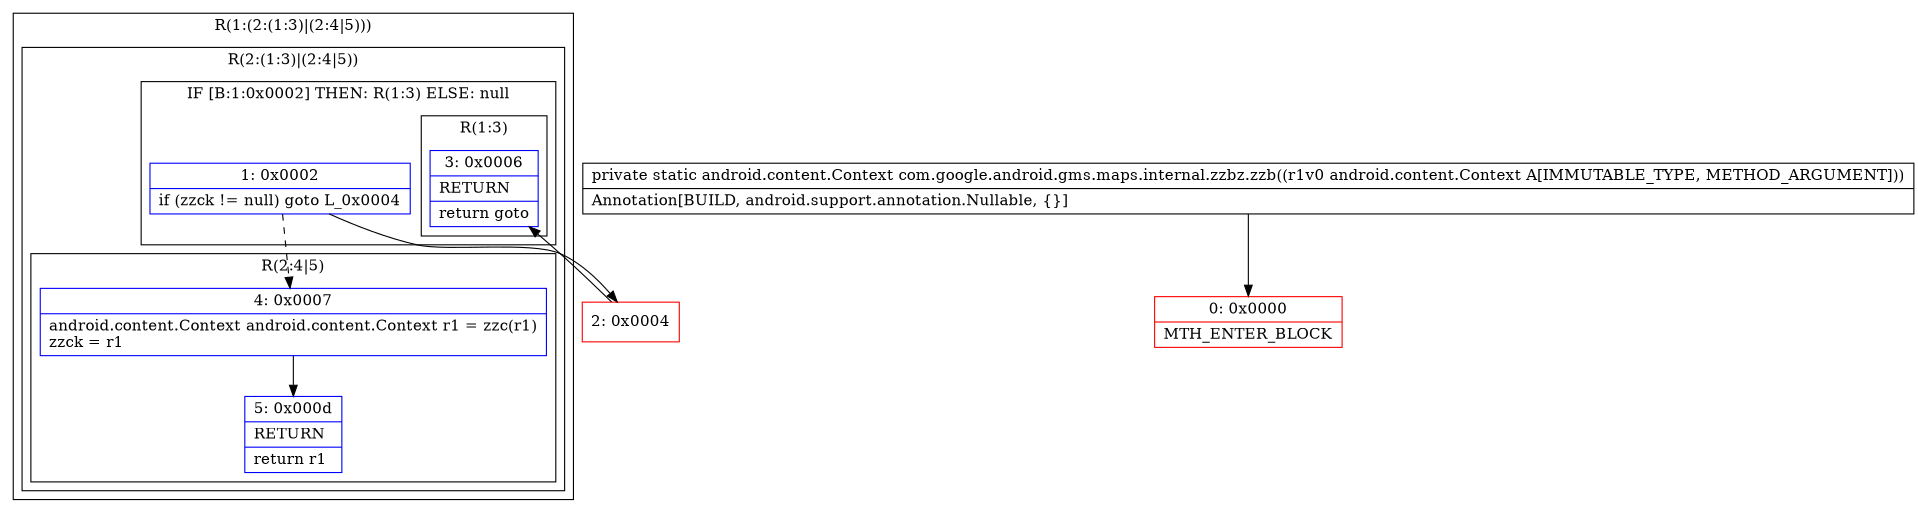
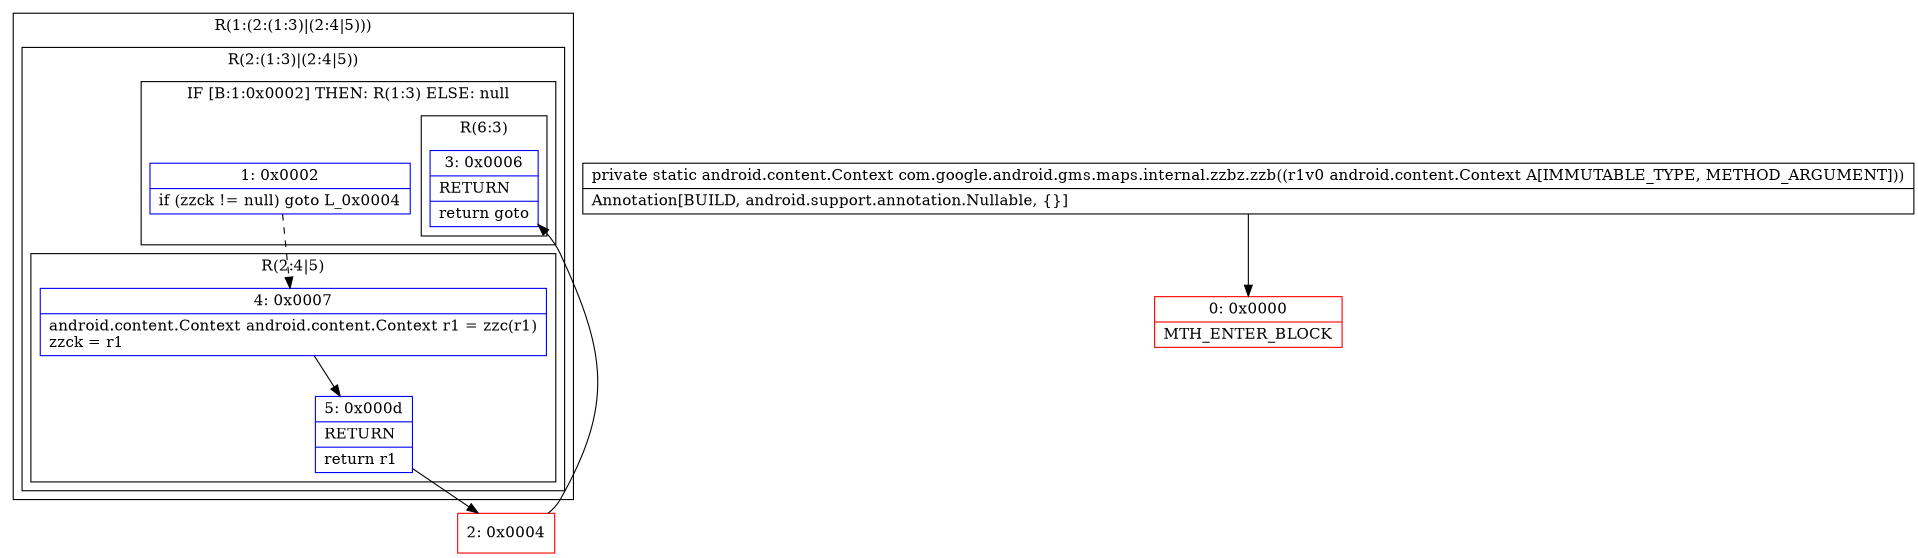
cluster "R(1:3)": label "R(1:3)" -> "R(6:3)"
edge "1: 0x0002" -> "2: 0x0004": now "5: 0x000d" -> "2: 0x0004"
